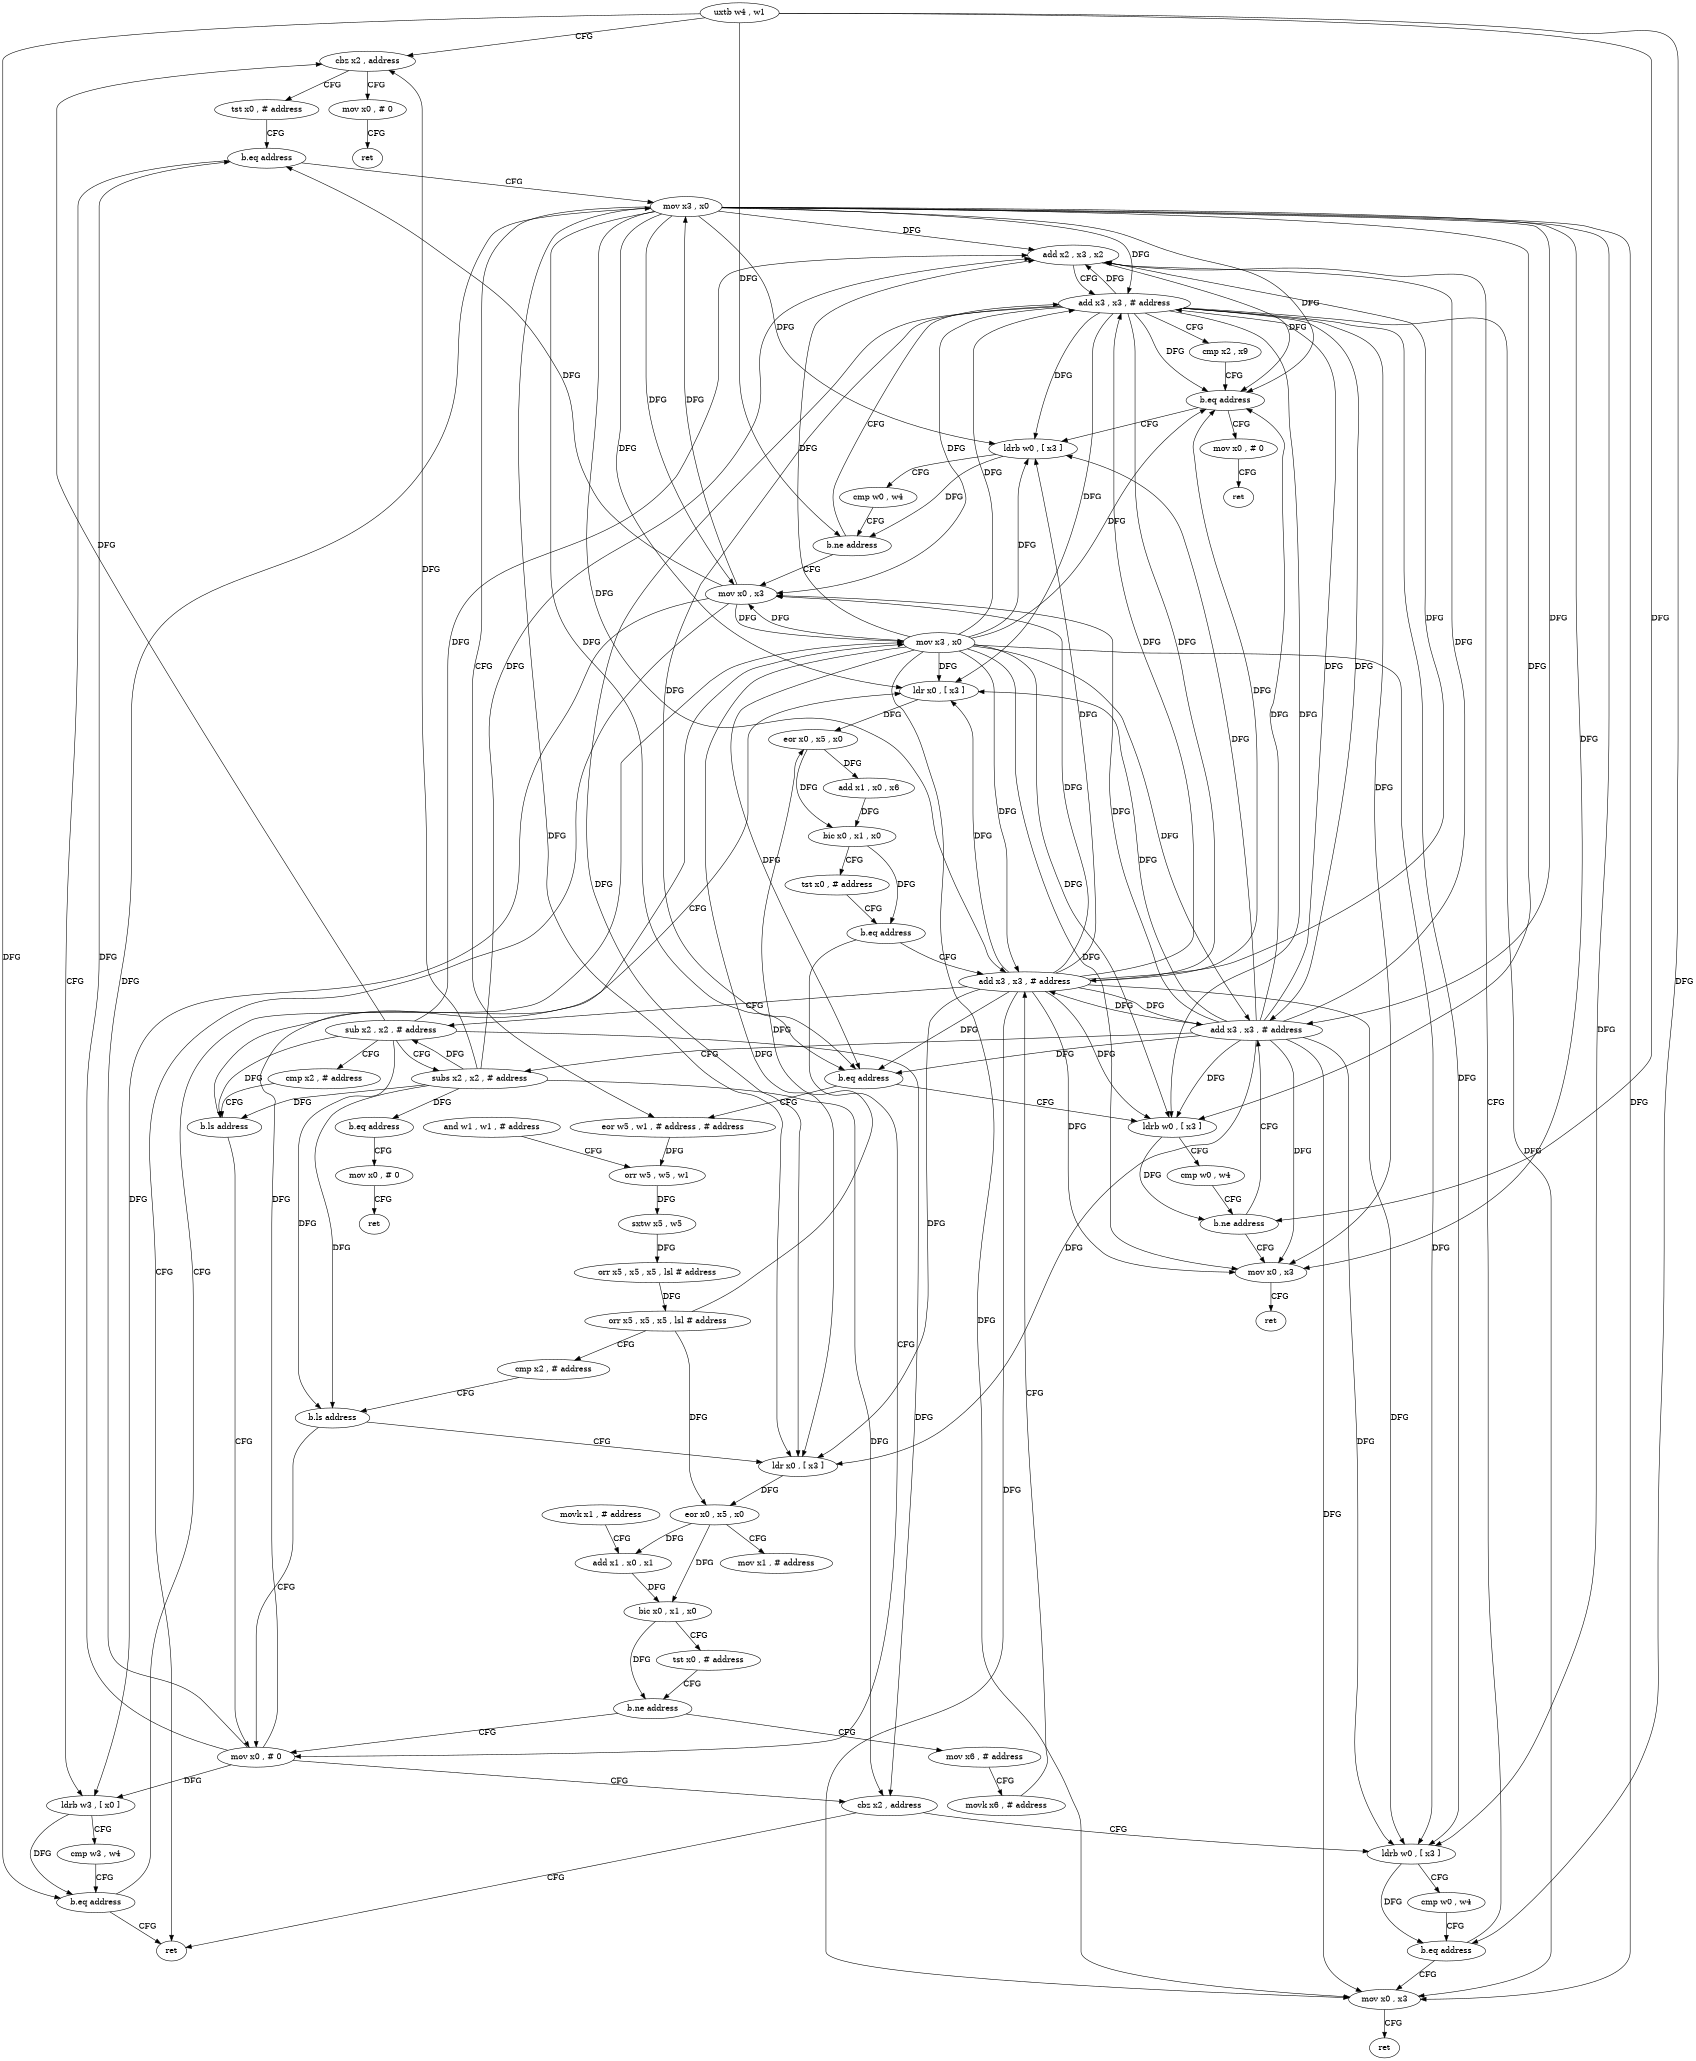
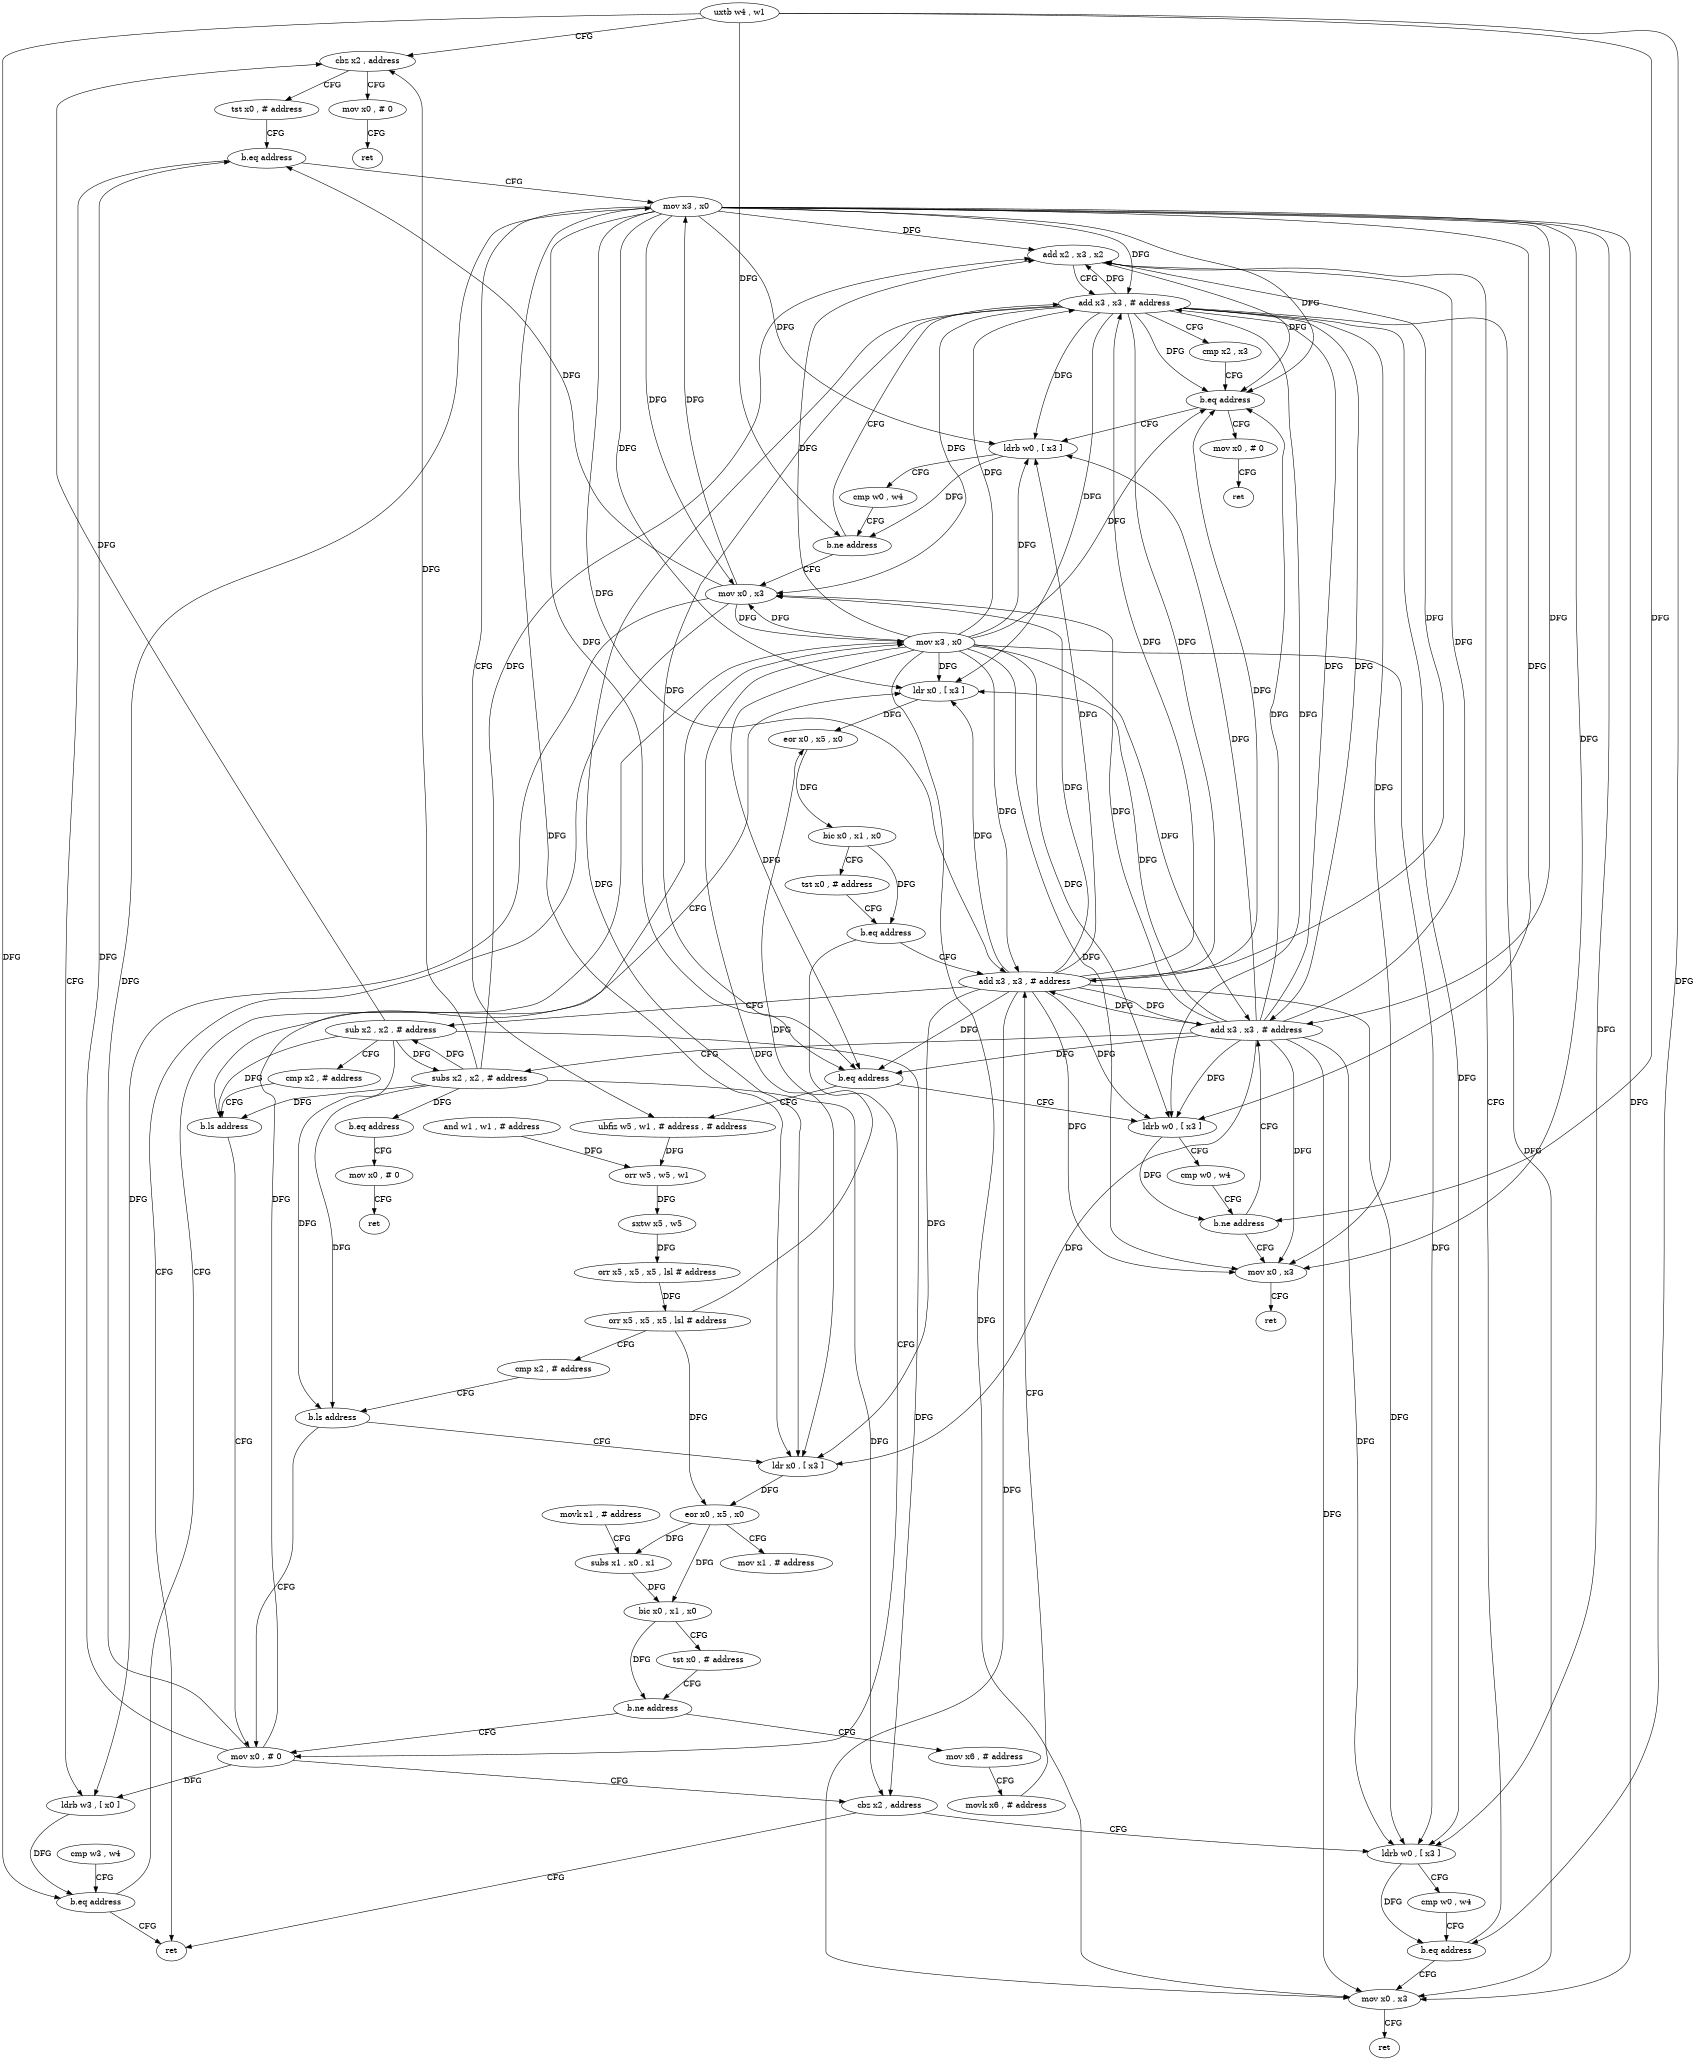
node "cmp x2 , x9": label "cmp x2 , x9" -> "cmp x2 , x3"
edge "sub x2 , x2 , # address" -> "add x2 , x3 , x2": removed, label "DFG"
node "add x1 , x0 , x6": removed
edge "sub x2 , x2 , # address" -> "subs x2 , x2 , # address": label "CFG" -> "DFG"
node "eor w5 , w1 , # address , # address": label "eor w5 , w1 , # address , # address" -> "ubfiz w5 , w1 , # address , # address"
edge "and w1 , w1 , # address" -> "orr w5 , w5 , w1": label "CFG" -> "DFG"
node "add x1 , x0 , x1": label "add x1 , x0 , x1" -> "subs x1 , x0 , x1"
edge "ldrb w3 , [ x0 ]" -> "cmp w3 , w4": removed, label "CFG"
